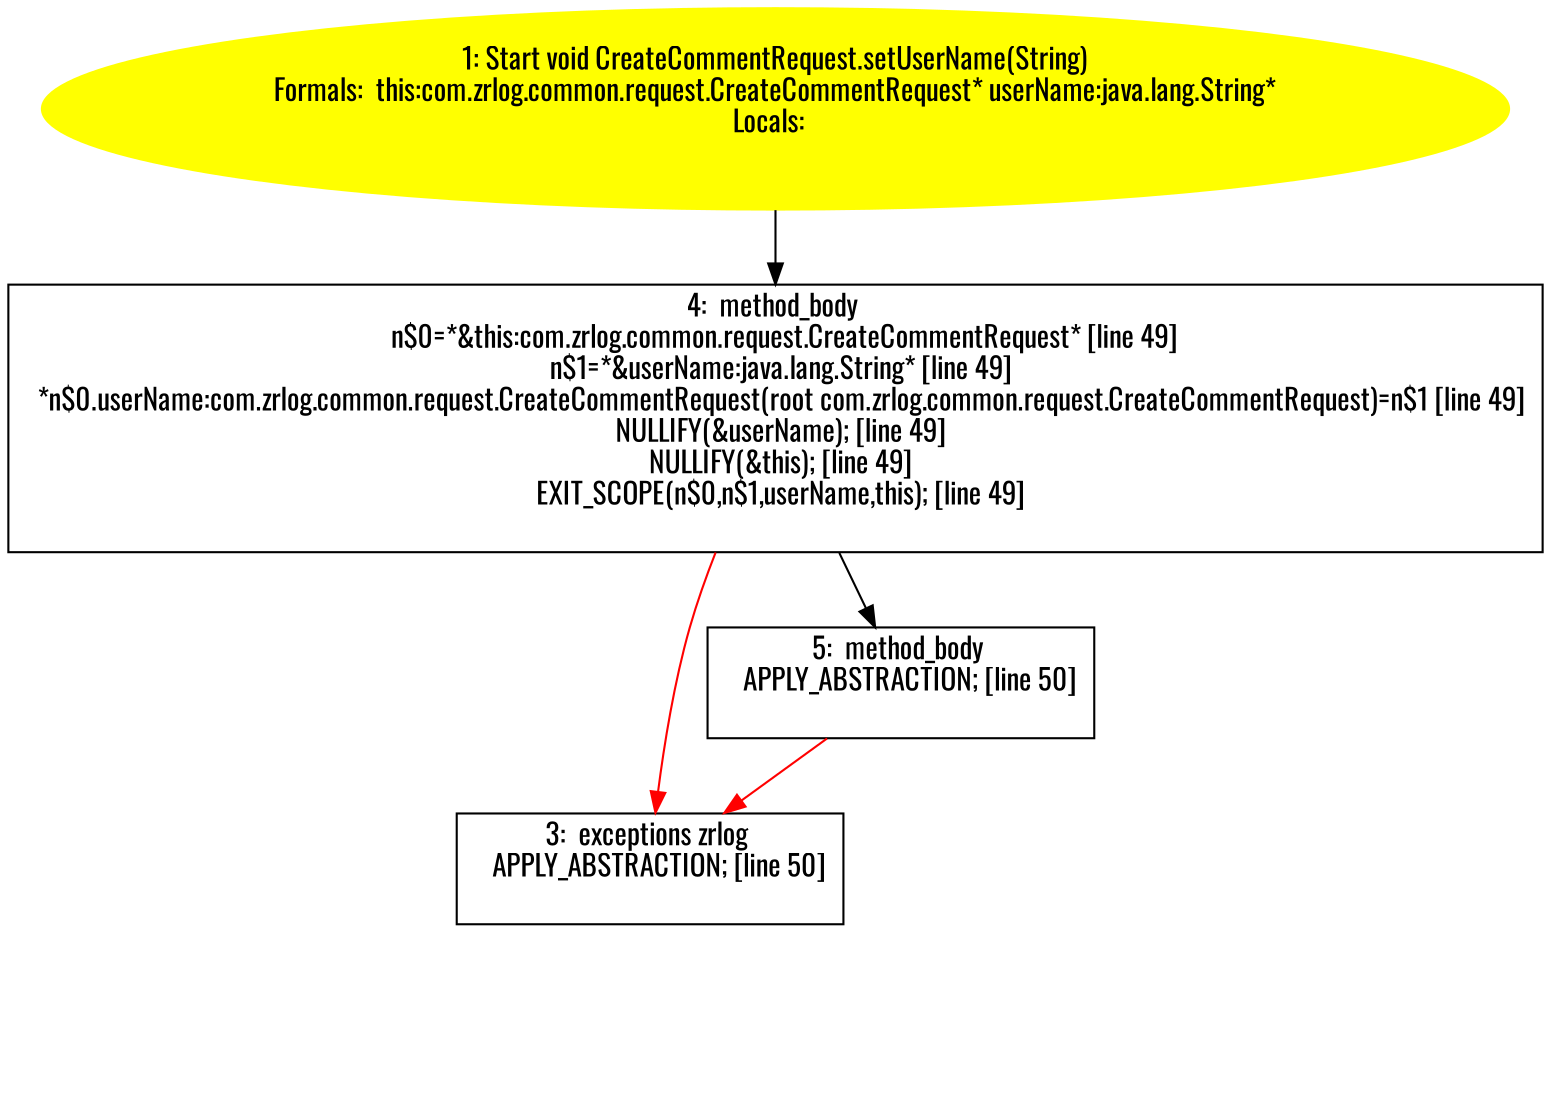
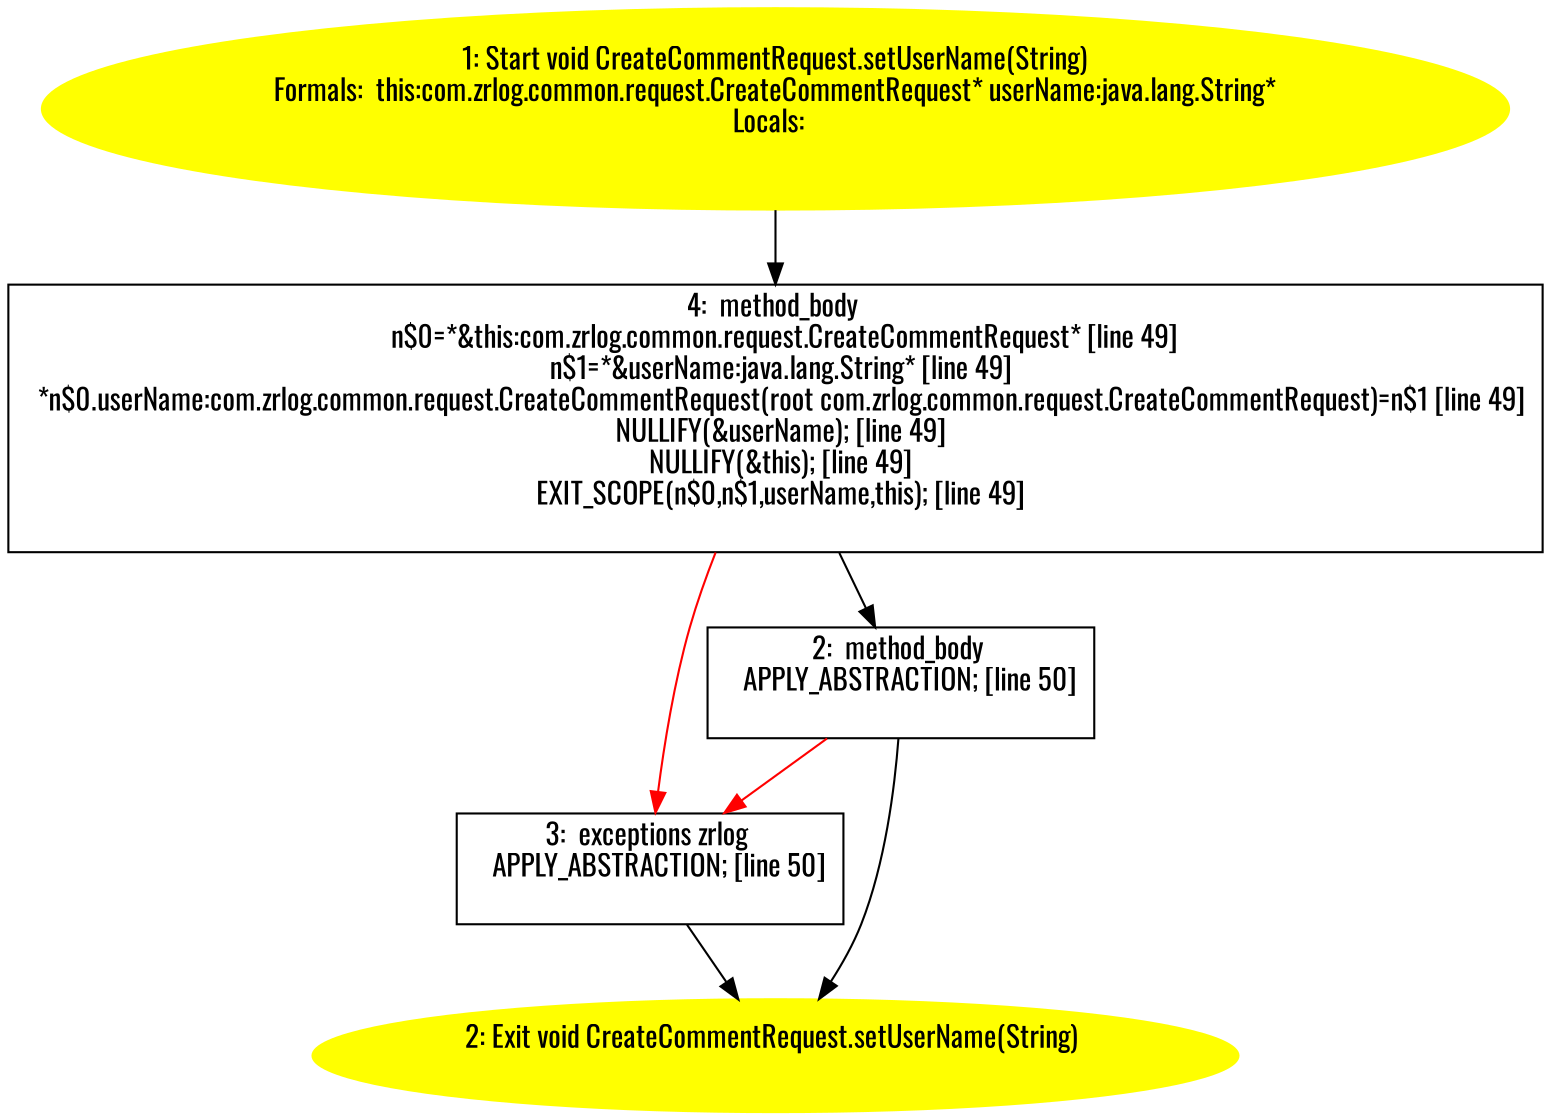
node "5:  method_body APPLY_ABSTRACTION; [line 50]": label "5:  method_body APPLY_ABSTRACTION; [line 50]" -> "2:  method_body APPLY_ABSTRACTION; [line 50]"
node "2: Exit void CreateCommentRequest.setUserName(String)": added
